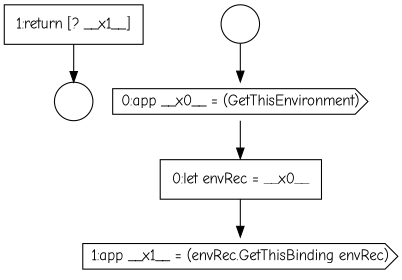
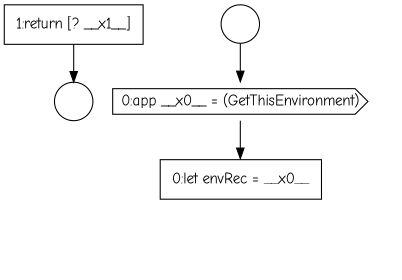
node "1:app __x1__ = (envRec.GetThisBinding envRec)": removed
